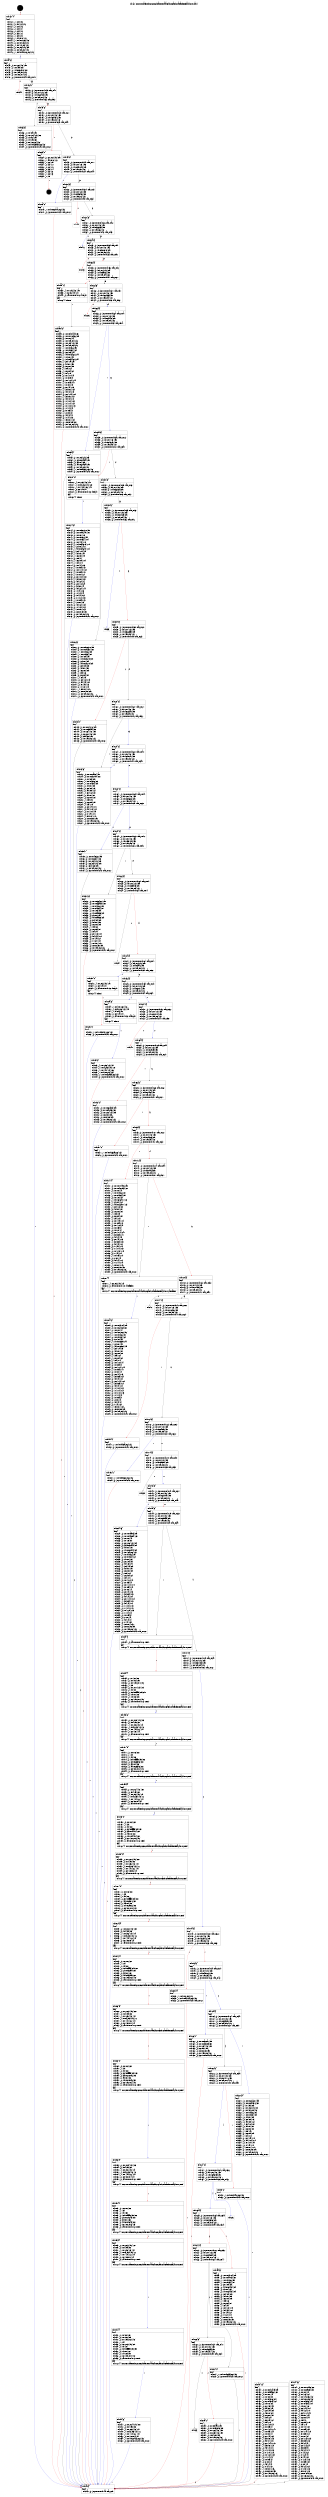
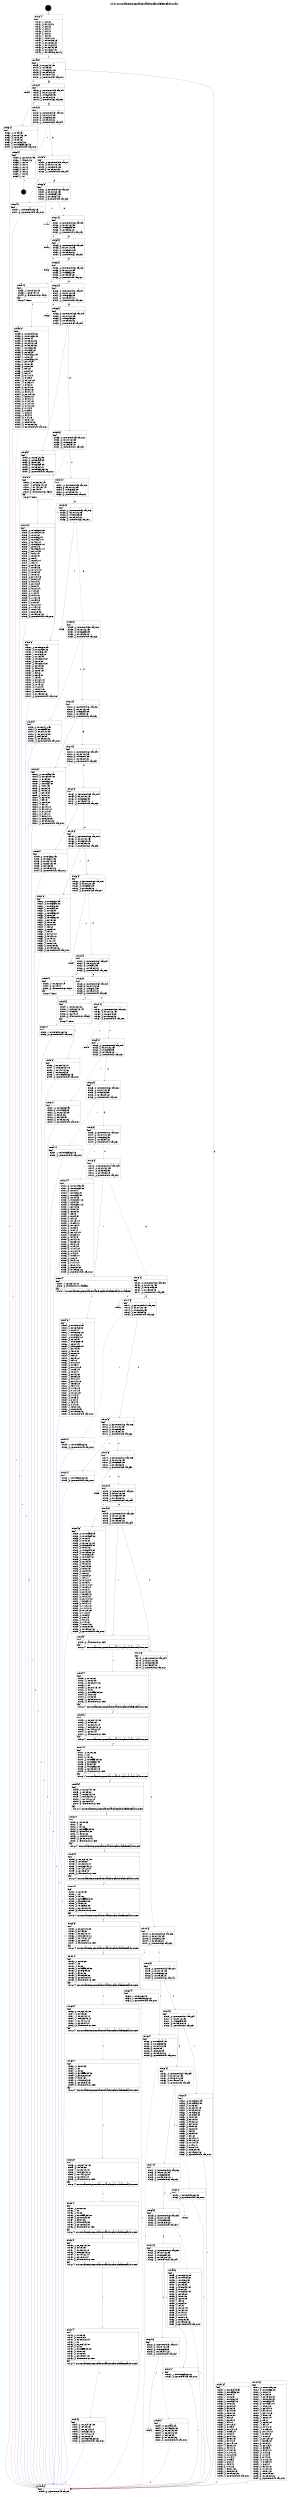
edge "0x4024a2 [5]" -> "0x4014af [23]": added, label "32"
